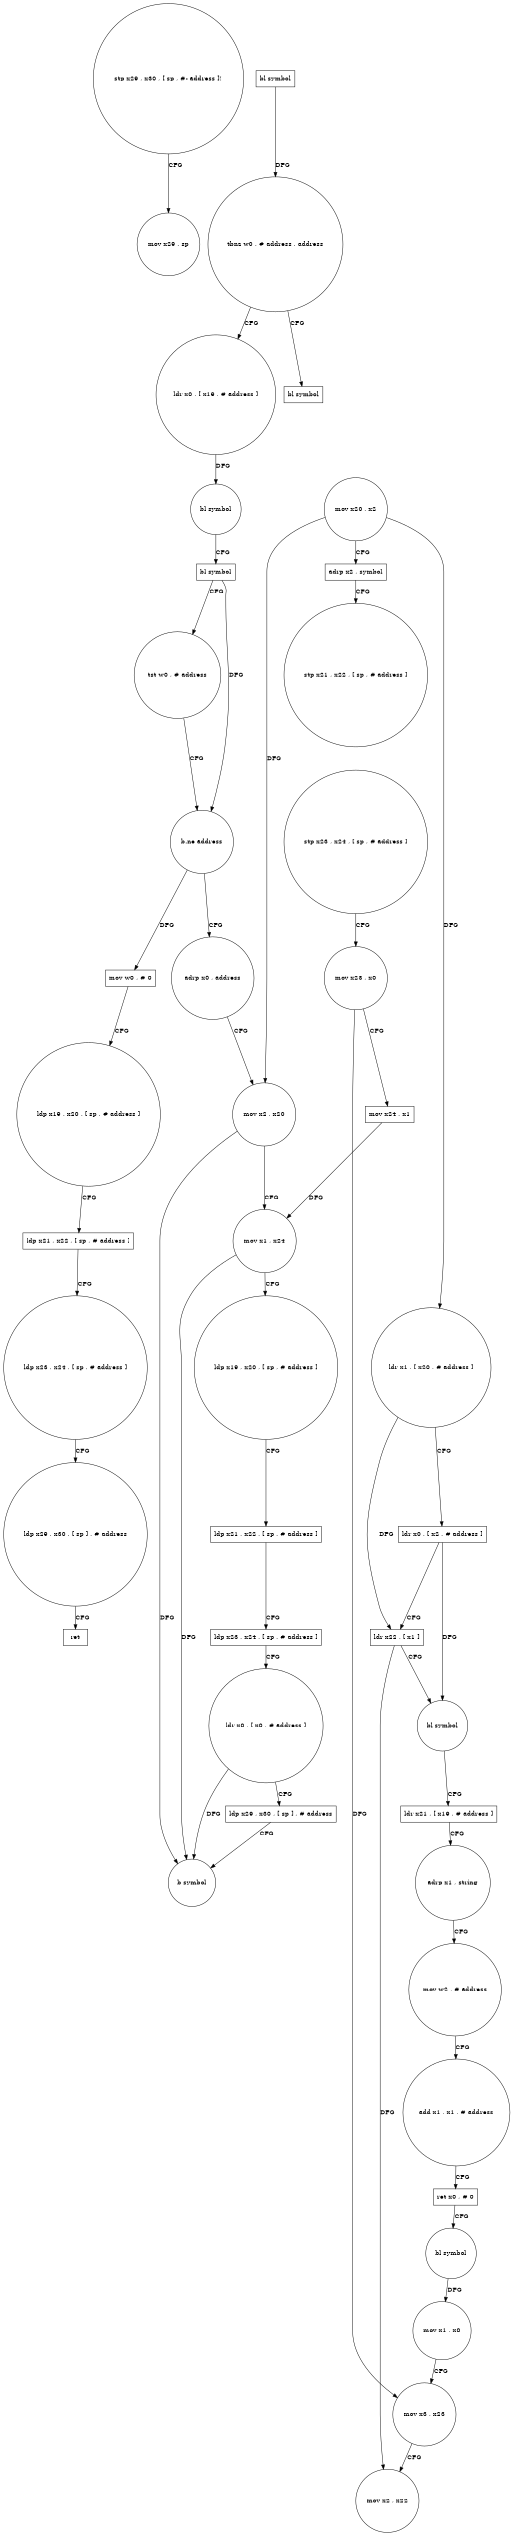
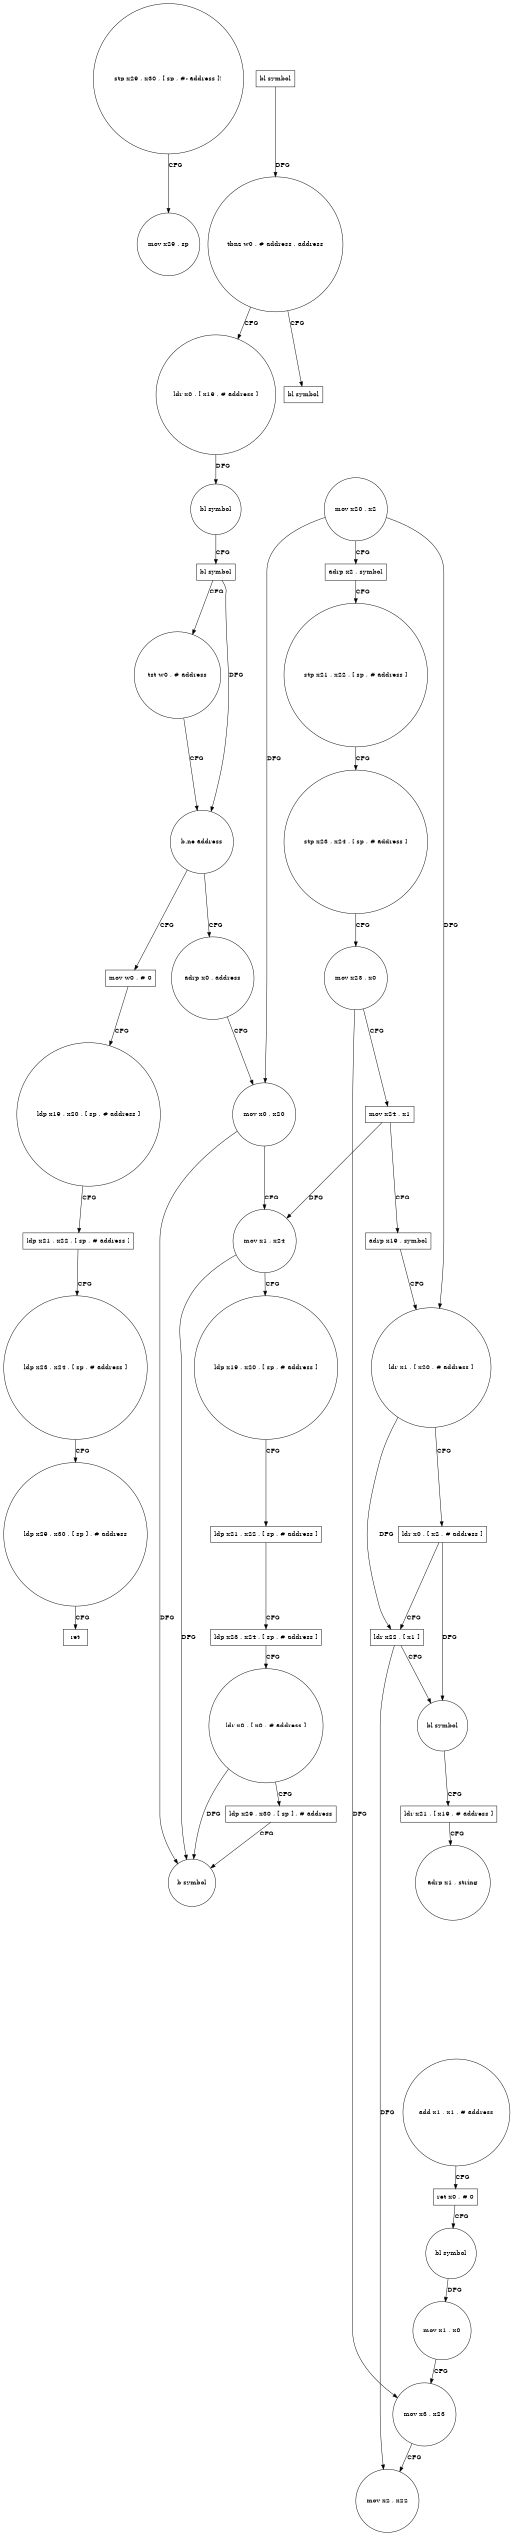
edge "stp x21 , x22 , [ sp , # address ]" -> "stp x23 , x24 , [ sp , # address ]": added, label "CFG"
edge "b.ne address" -> "mov w0 , # 0": label "DFG" -> "CFG"
node "mov x2 , x20": label "mov x2 , x20" -> "mov x0 , x20"
node "adrp x19 , symbol": added
node "mov w2 , # address": removed
